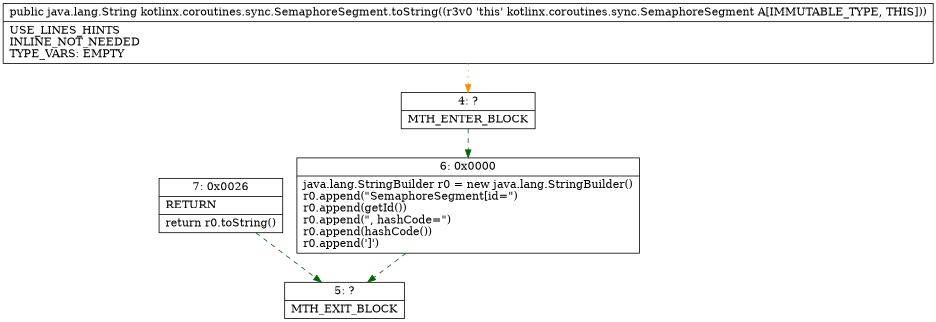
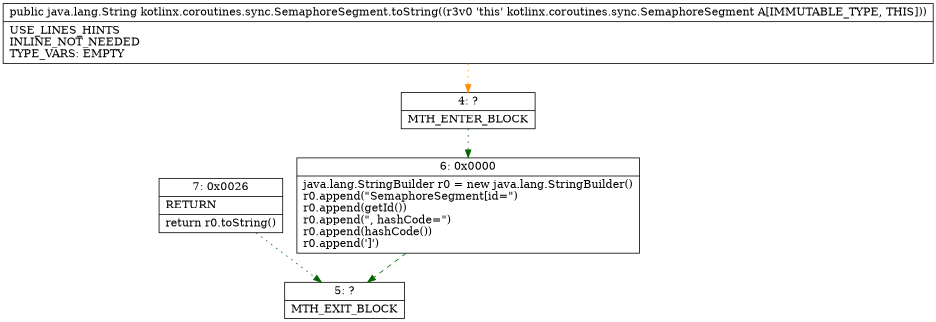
edge "4: ?" -> "6: 0x0000": style dashed -> dotted
edge "7: 0x0026" -> "5: ?": style dashed -> dotted
